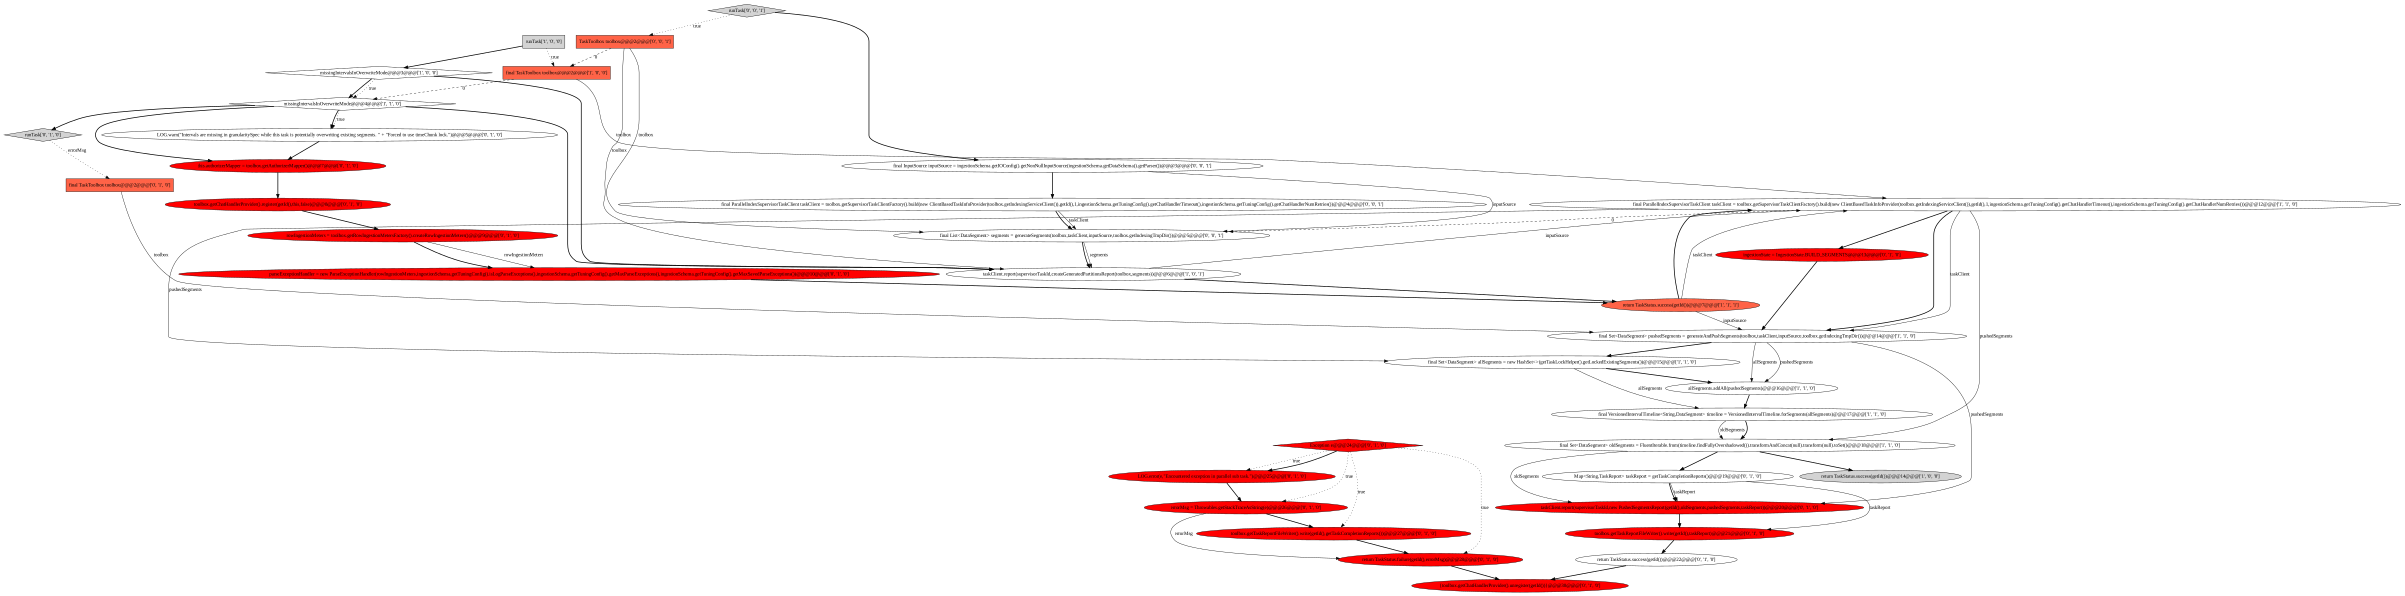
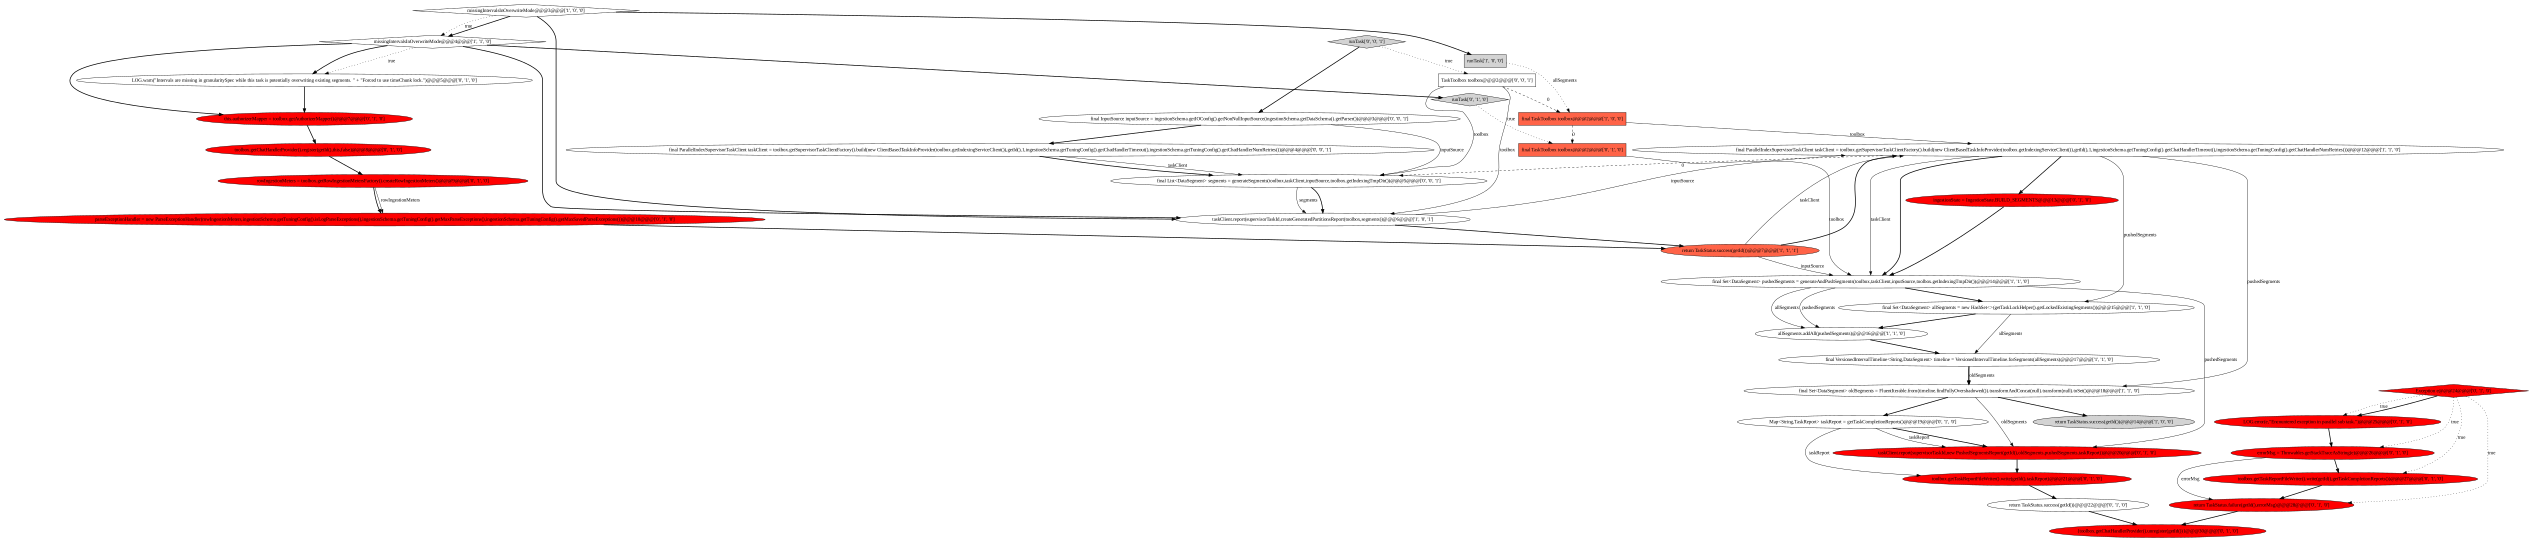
node "TaskToolbox toolbox@@@2@@@['0', '0', '1']": fillcolor tomato -> white
edge "runTask['1', '0', '0']" -> "missingIntervalsInOverwriteMode@@@3@@@['1', '0', '0']": reversed
edge "runTask['1', '0', '0']" -> "final TaskToolbox toolbox@@@2@@@['1', '0', '0']": label "true" -> "allSegments"
edge "final TaskToolbox toolbox@@@2@@@['1', '0', '0']" -> "missingIntervalsInOverwriteMode@@@4@@@['1', '1', '0']": now "final TaskToolbox toolbox@@@2@@@['1', '0', '0']" -> "final TaskToolbox toolbox@@@2@@@['0', '1', '0']"
edge "runTask['0', '1', '0']" -> "final TaskToolbox toolbox@@@2@@@['0', '1', '0']": label "errorMsg" -> "true"
